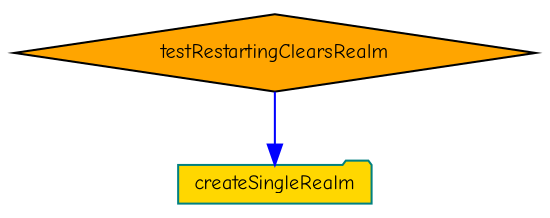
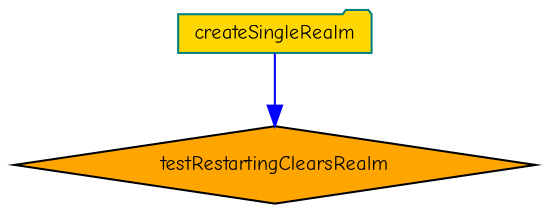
edge "testRestartingClearsRealm" -> "createSingleRealm": reversed
